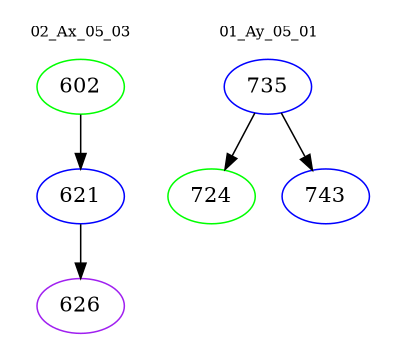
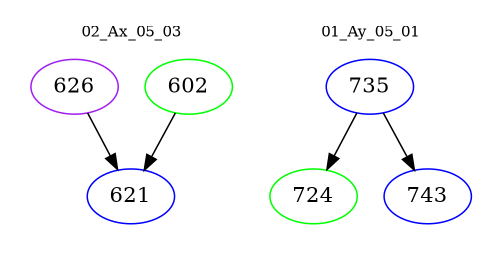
edge "621" -> "626": reversed
